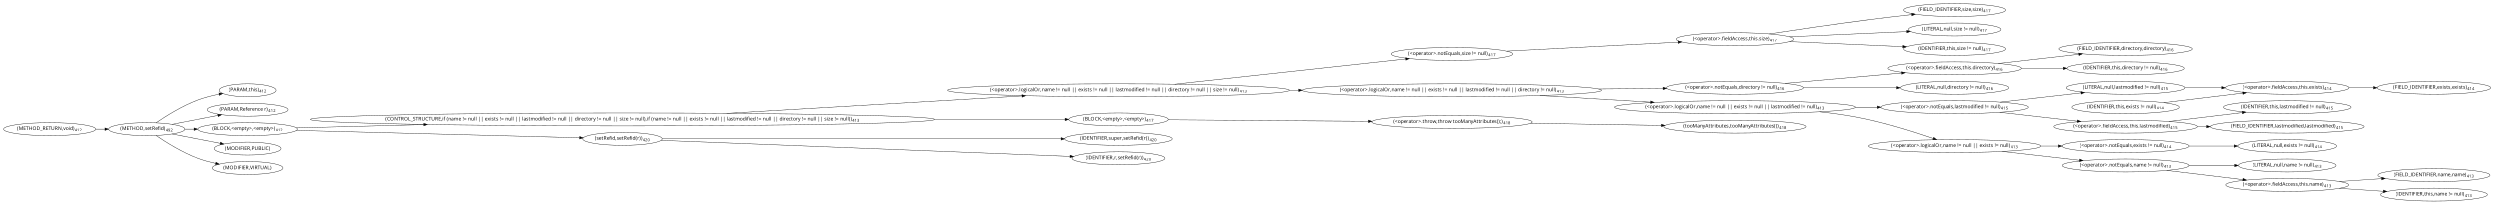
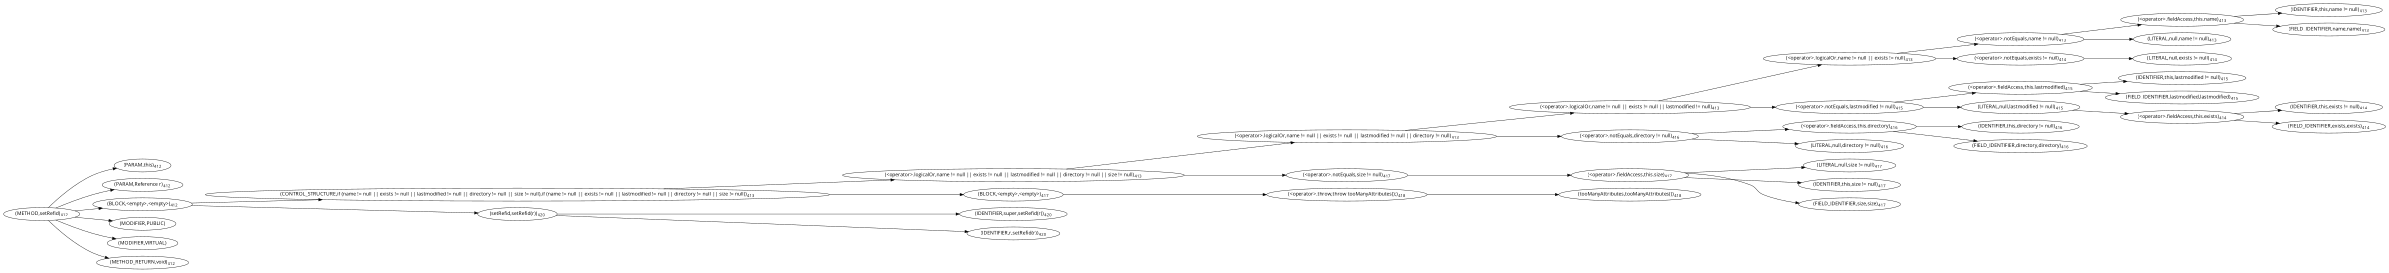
edge "(IDENTIFIER,this,exists != null)" -> "(<operator>.fieldAccess,this.exists)": reversed
edge "(METHOD_RETURN,void)" -> "(METHOD,setRefid)": reversed
node "(METHOD,setRefid)": text "492" -> "412"
